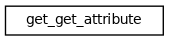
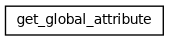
node "get_get_attribute": label "get_get_attribute" -> "get_global_attribute"
